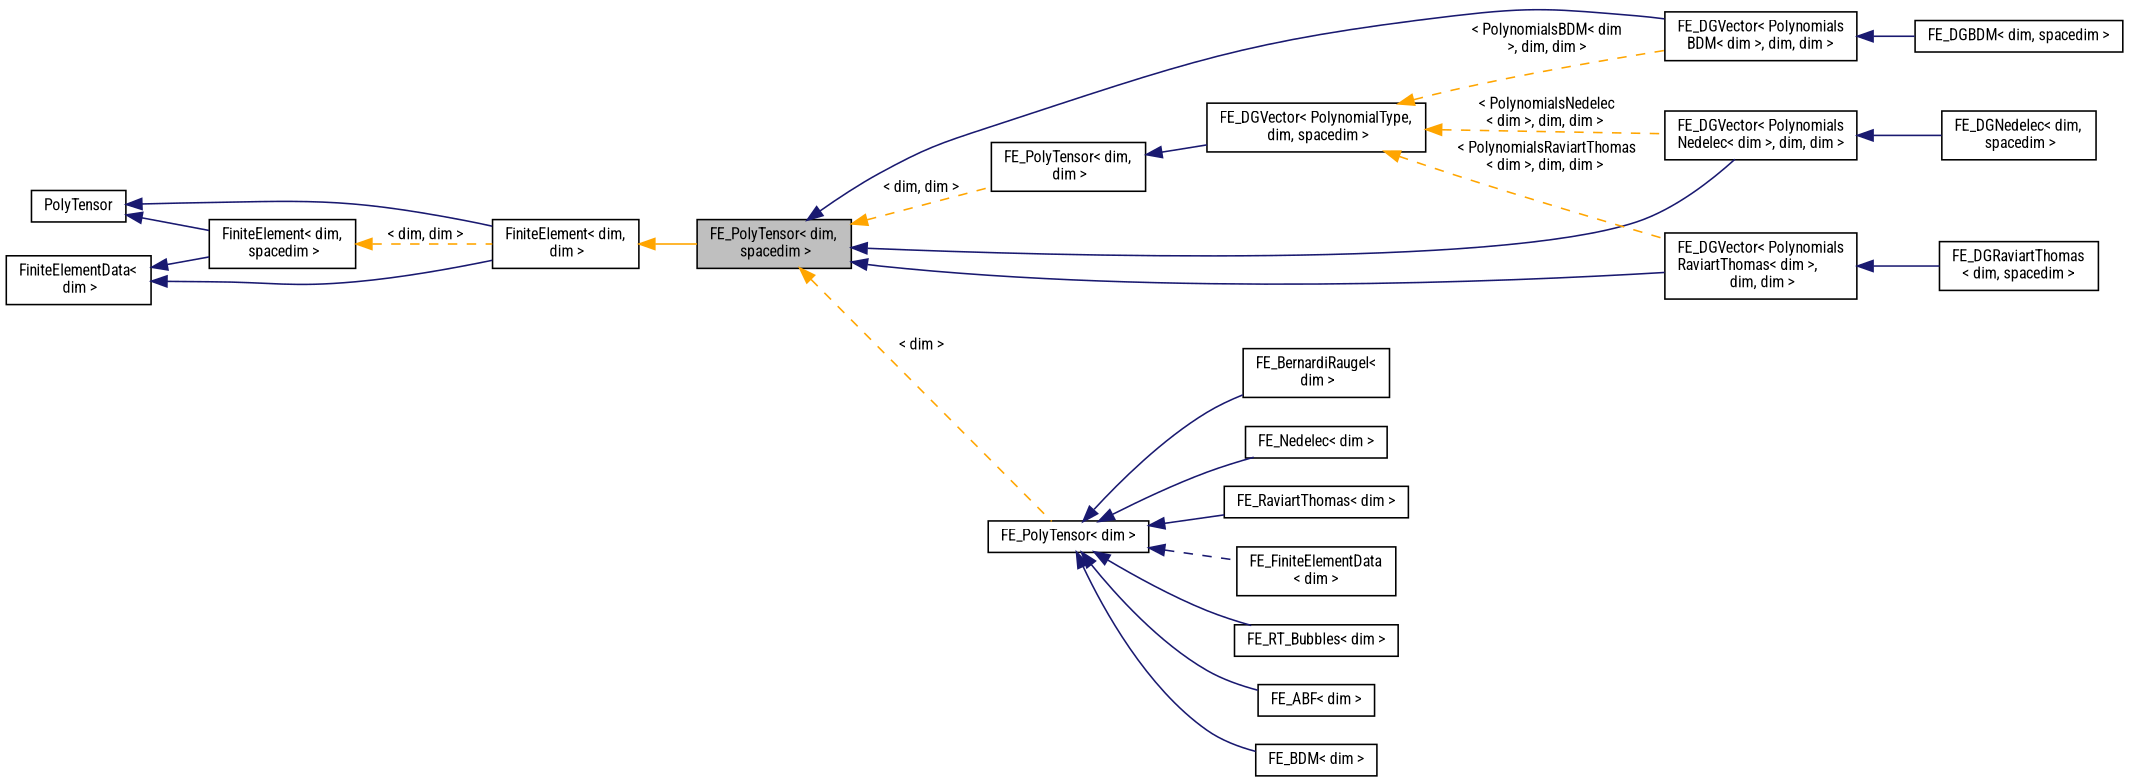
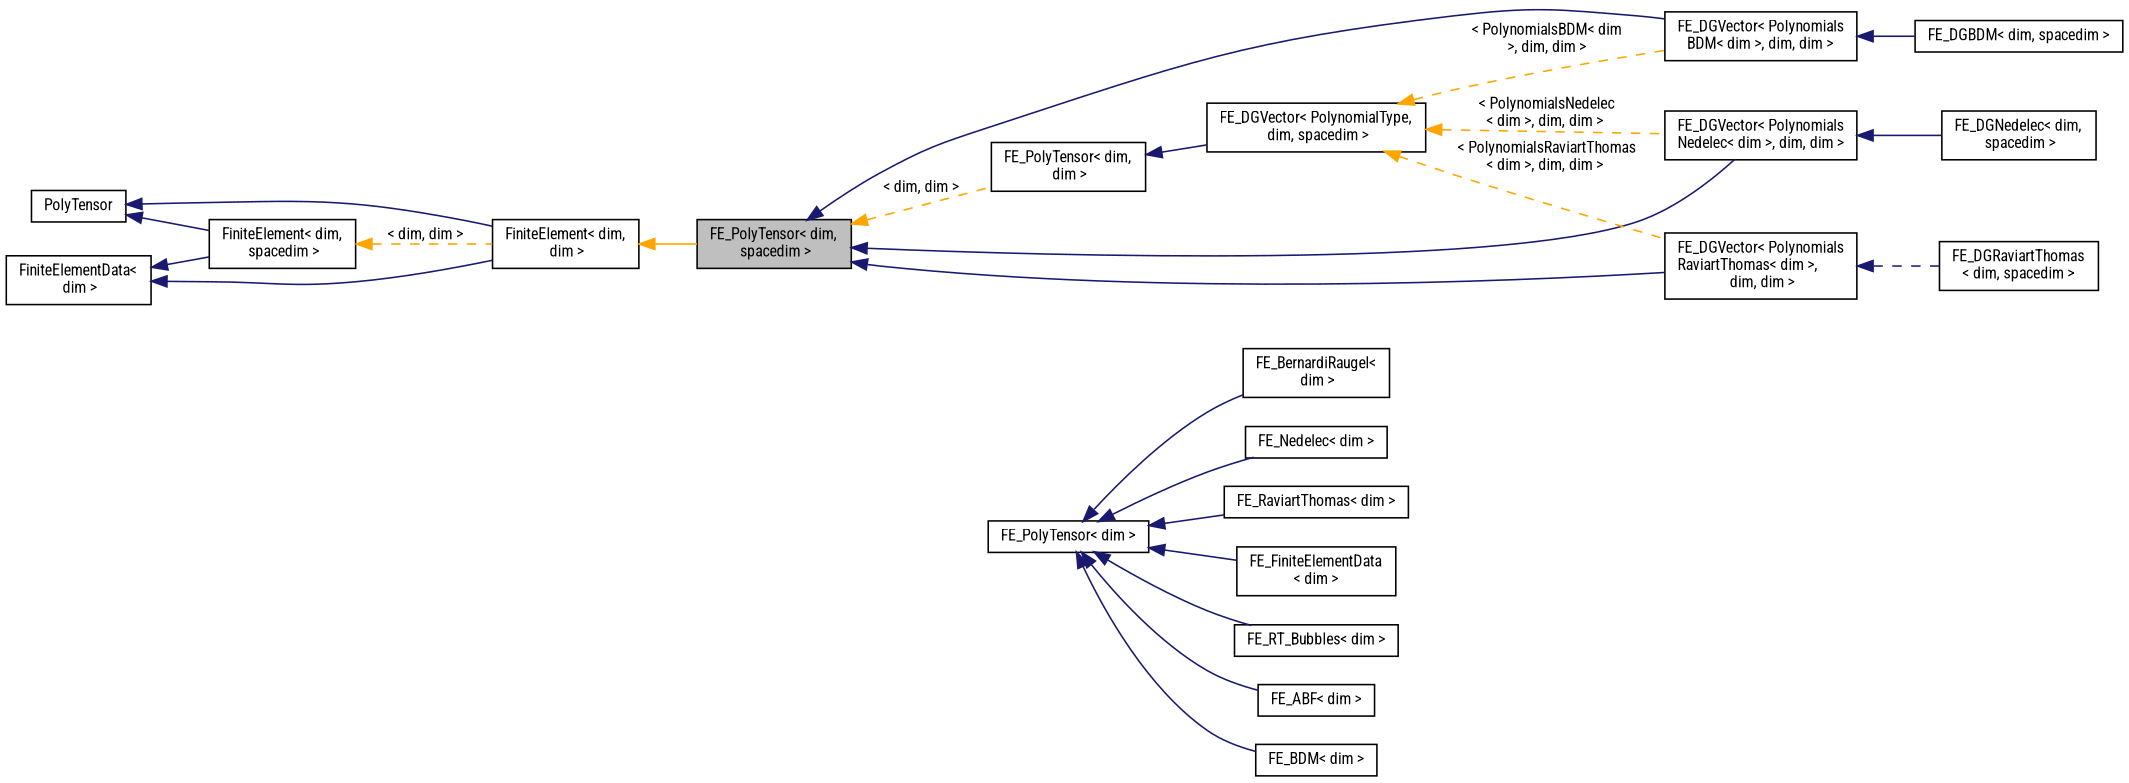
edge "FE_DGRaviartThomas < dim, spacedim >" -> "FE_DGVector< Polynomials RaviartThomas< dim >, dim, dim >": style solid -> dashed
edge "FE_PolyTensor< dim >" -> "FE_PolyTensor< dim, spacedim >": removed, label "< dim >"
edge "FE_FiniteElementData < dim >" -> "FE_PolyTensor< dim >": style dashed -> solid
